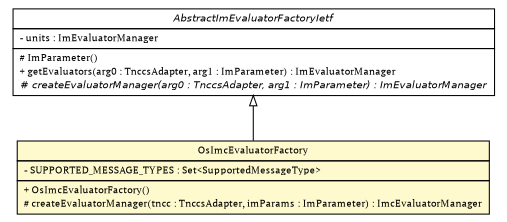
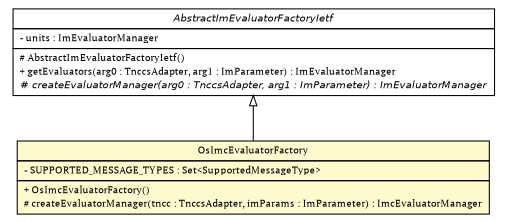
node "AbstractImEvaluatorFactoryIetf": text "# ImParameter()" -> "# AbstractImEvaluatorFactoryIetf()"
